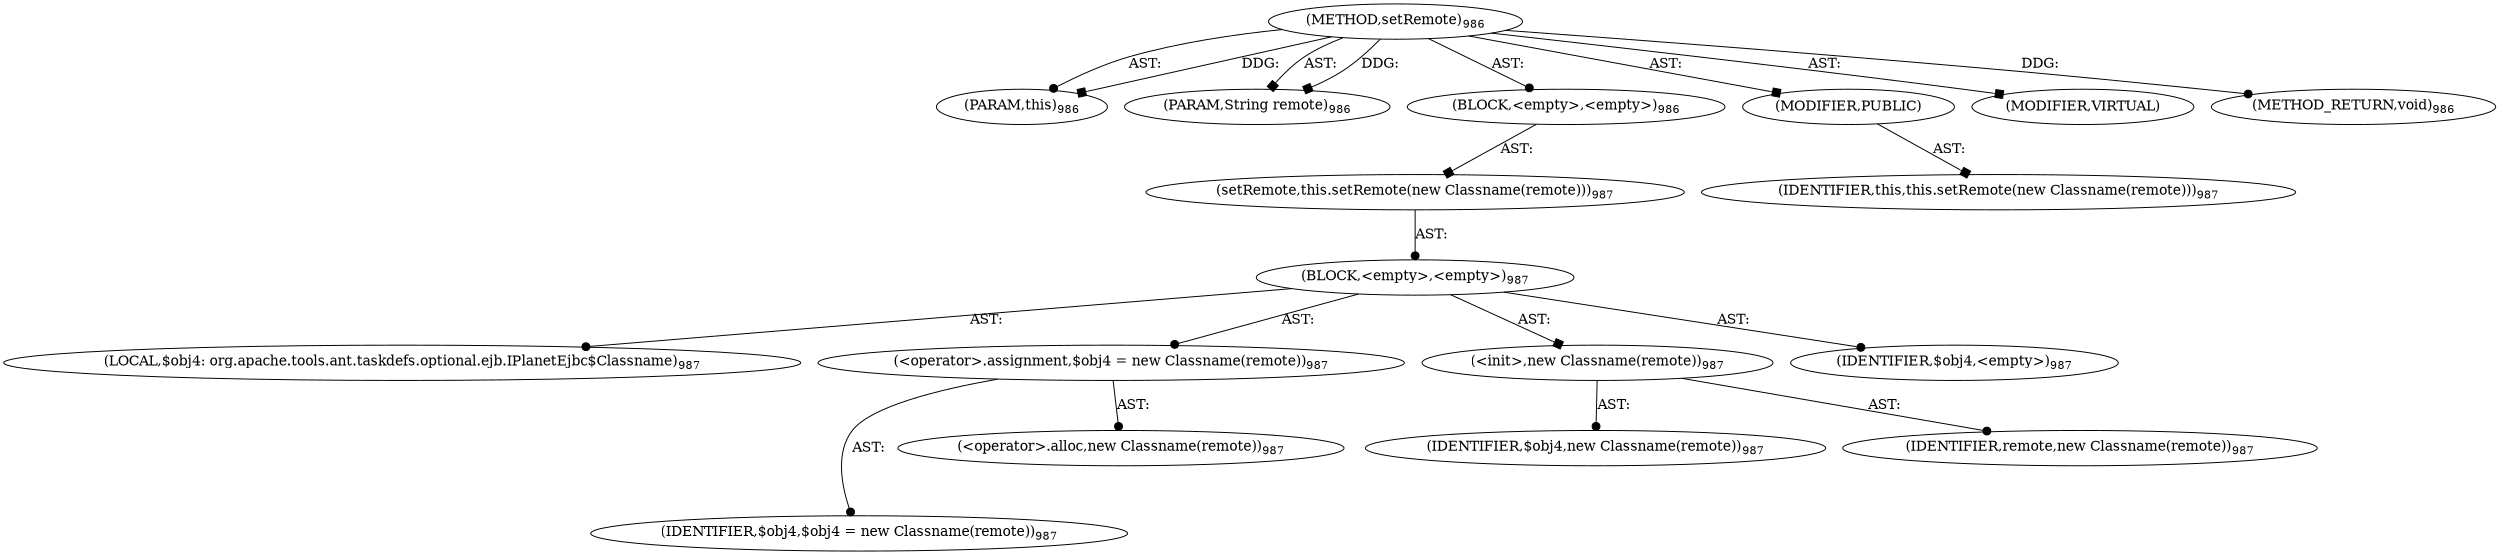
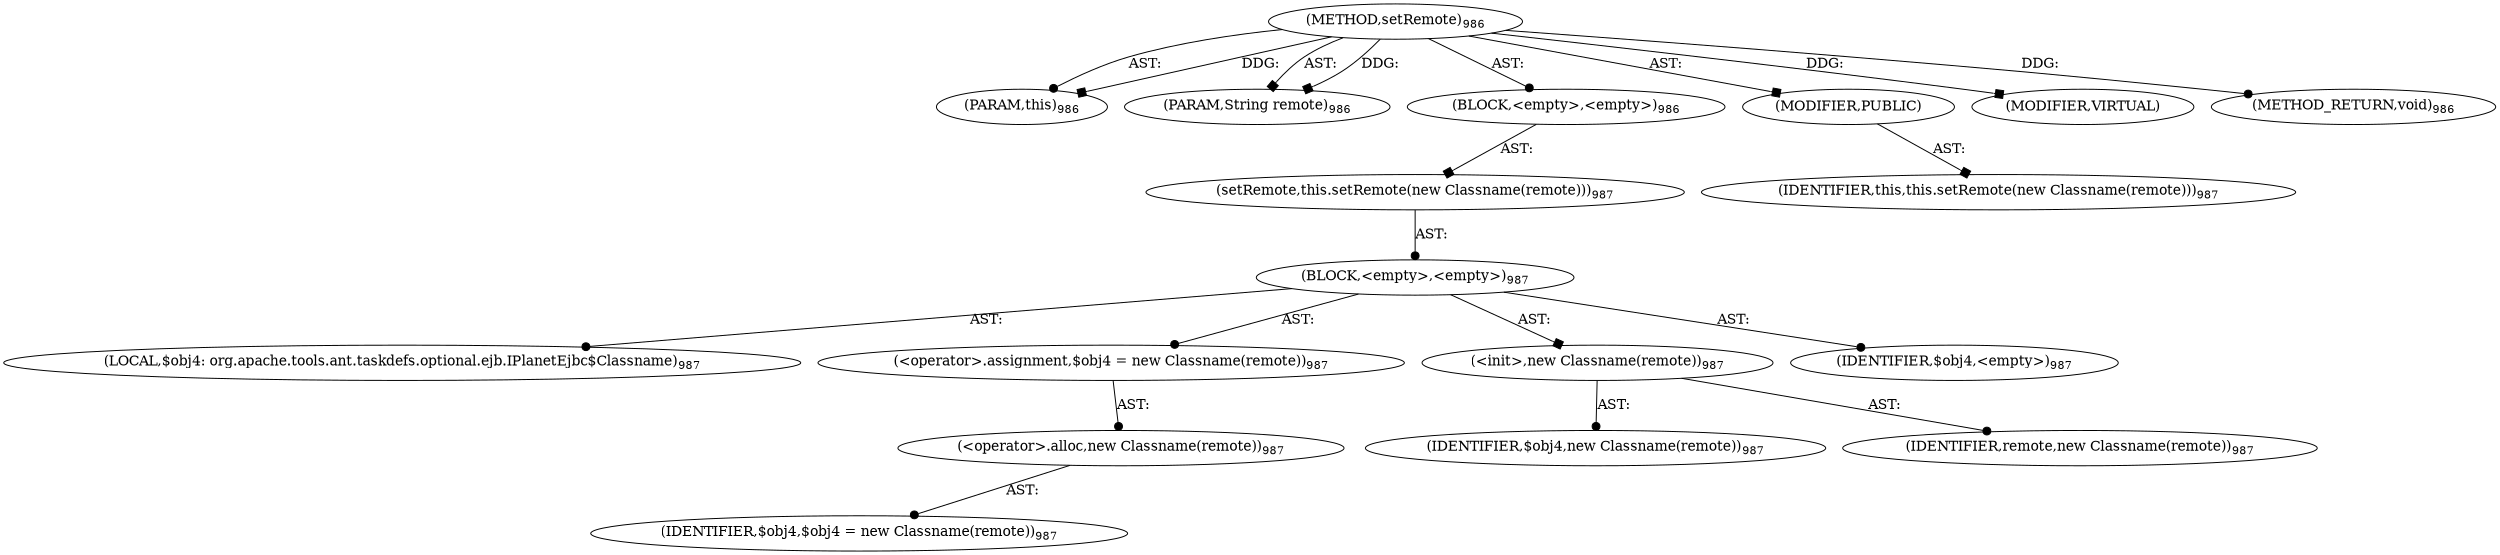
edge "(METHOD,setRemote)" -> "(MODIFIER,VIRTUAL)": label "AST: " -> "DDG: "
edge "(<operator>.assignment,$obj4 = new Classname(remote))" -> "(IDENTIFIER,$obj4,$obj4 = new Classname(remote))": now "(<operator>.alloc,new Classname(remote))" -> "(IDENTIFIER,$obj4,$obj4 = new Classname(remote))"
